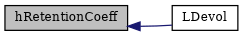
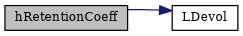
edge "LDevol" -> "hRetentionCoeff": reversed
